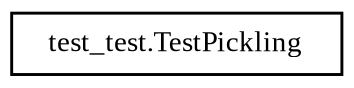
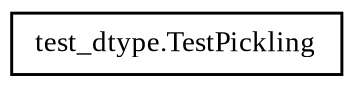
node "test_test.TestPickling": label "test_test.TestPickling" -> "test_dtype.TestPickling"
